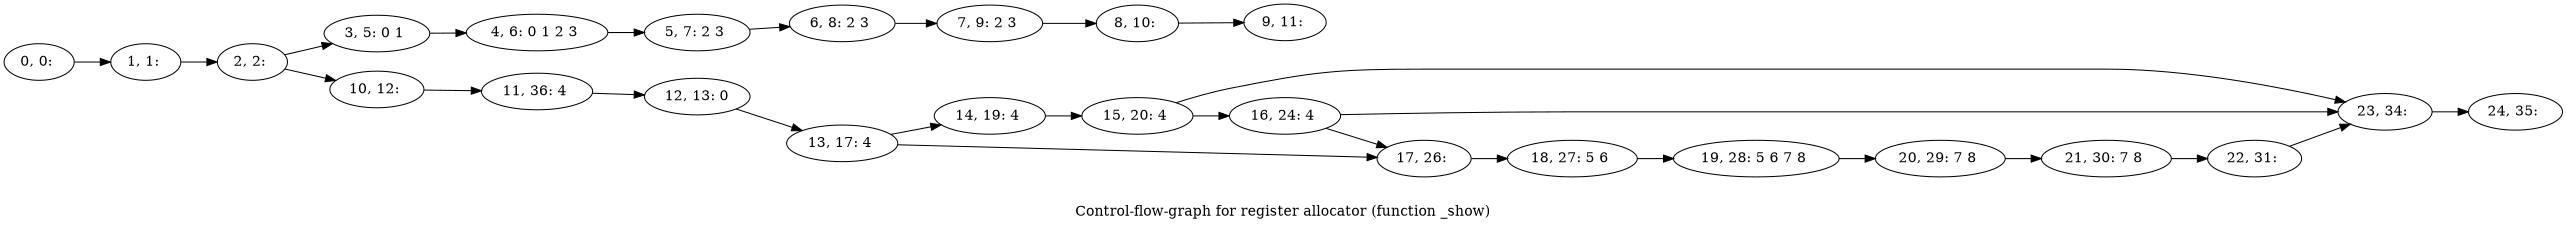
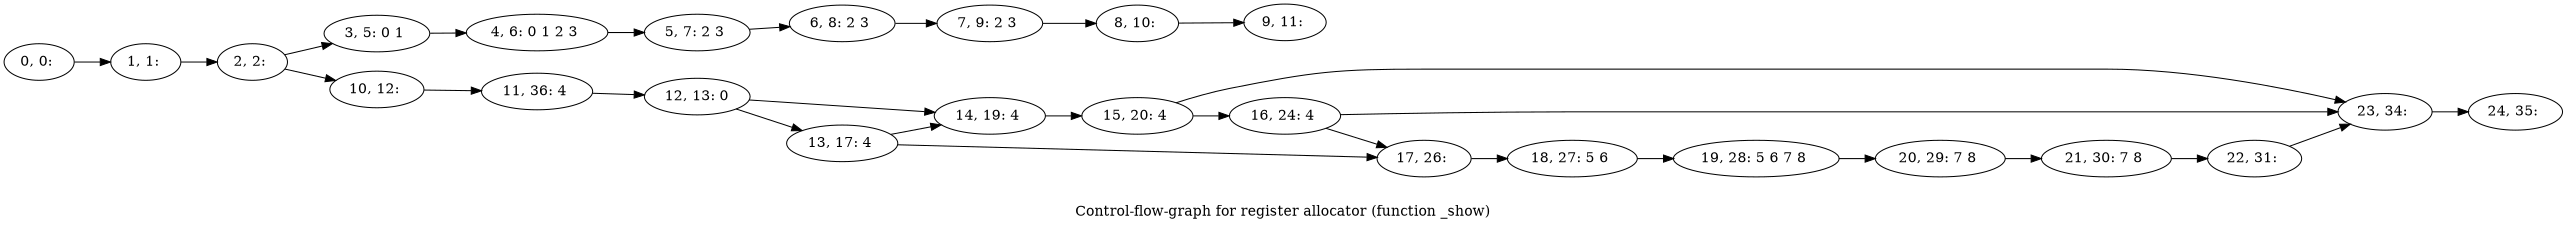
edge "12, 13: 0" -> "14, 19: 4": added
